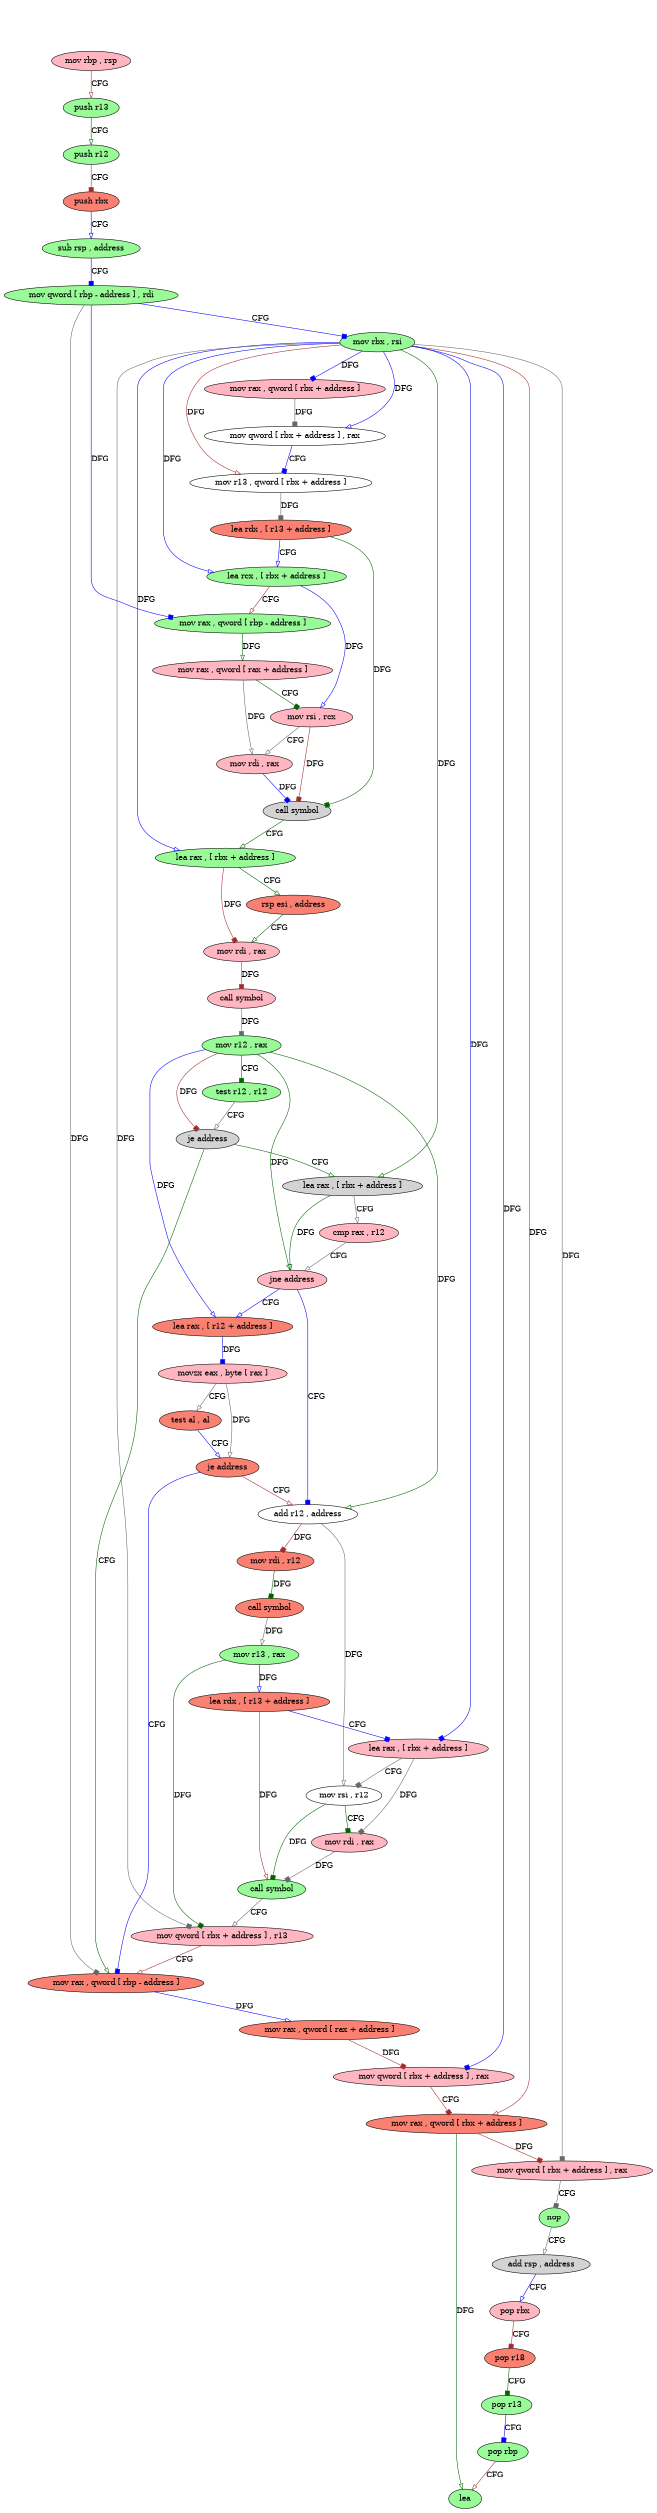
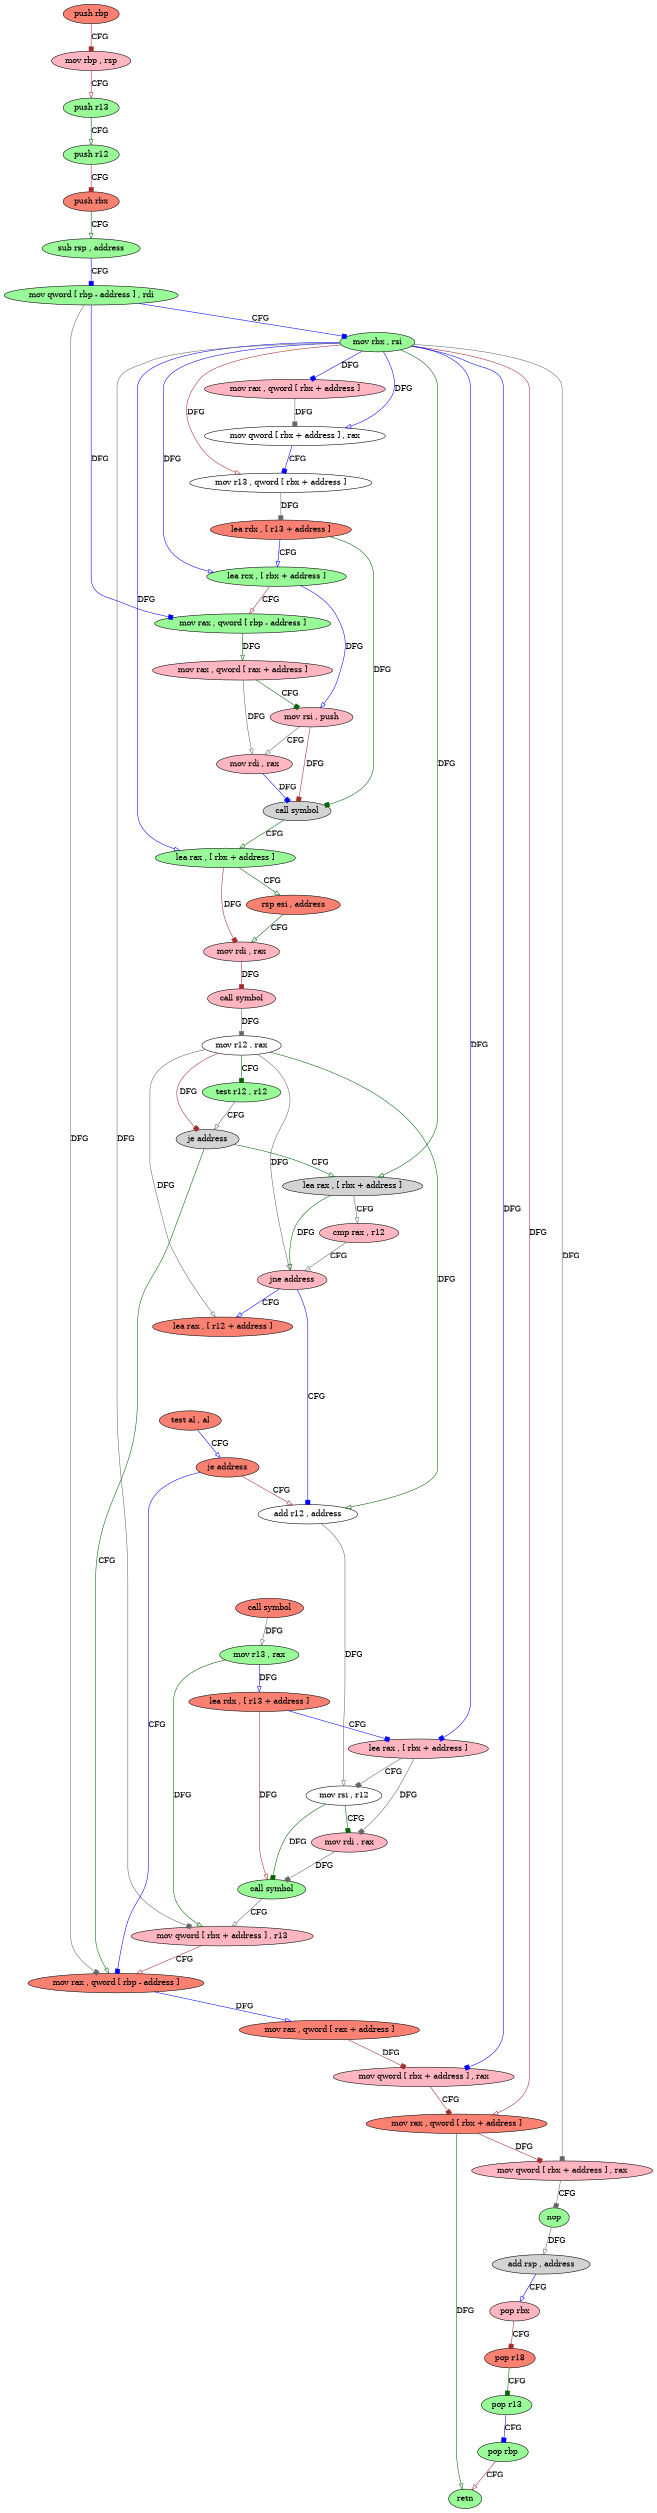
node "push rbp": added
edge "push rbx" -> "sub rsp , address": color blue -> darkgreen
node "mov rsi , rcx": label "mov rsi , rcx" -> "mov rsi , push"
node "mov r12 , rax": fillcolor palegreen -> white
edge "mov r12 , rax" -> "jne address": color darkgreen -> gray40
edge "mov r12 , rax" -> "lea rax , [ r12 + address ]": color blue -> gray40
node "movzx eax , byte [ rax ]": removed
node "mov rdi , r12": removed
edge "mov r13 , rax" -> "mov qword [ rbx + address ] , r13": arrowhead box -> onormal
edge "nop" -> "add rsp , address": label "CFG" -> "DFG"
node "lea": label "lea" -> "retn"
